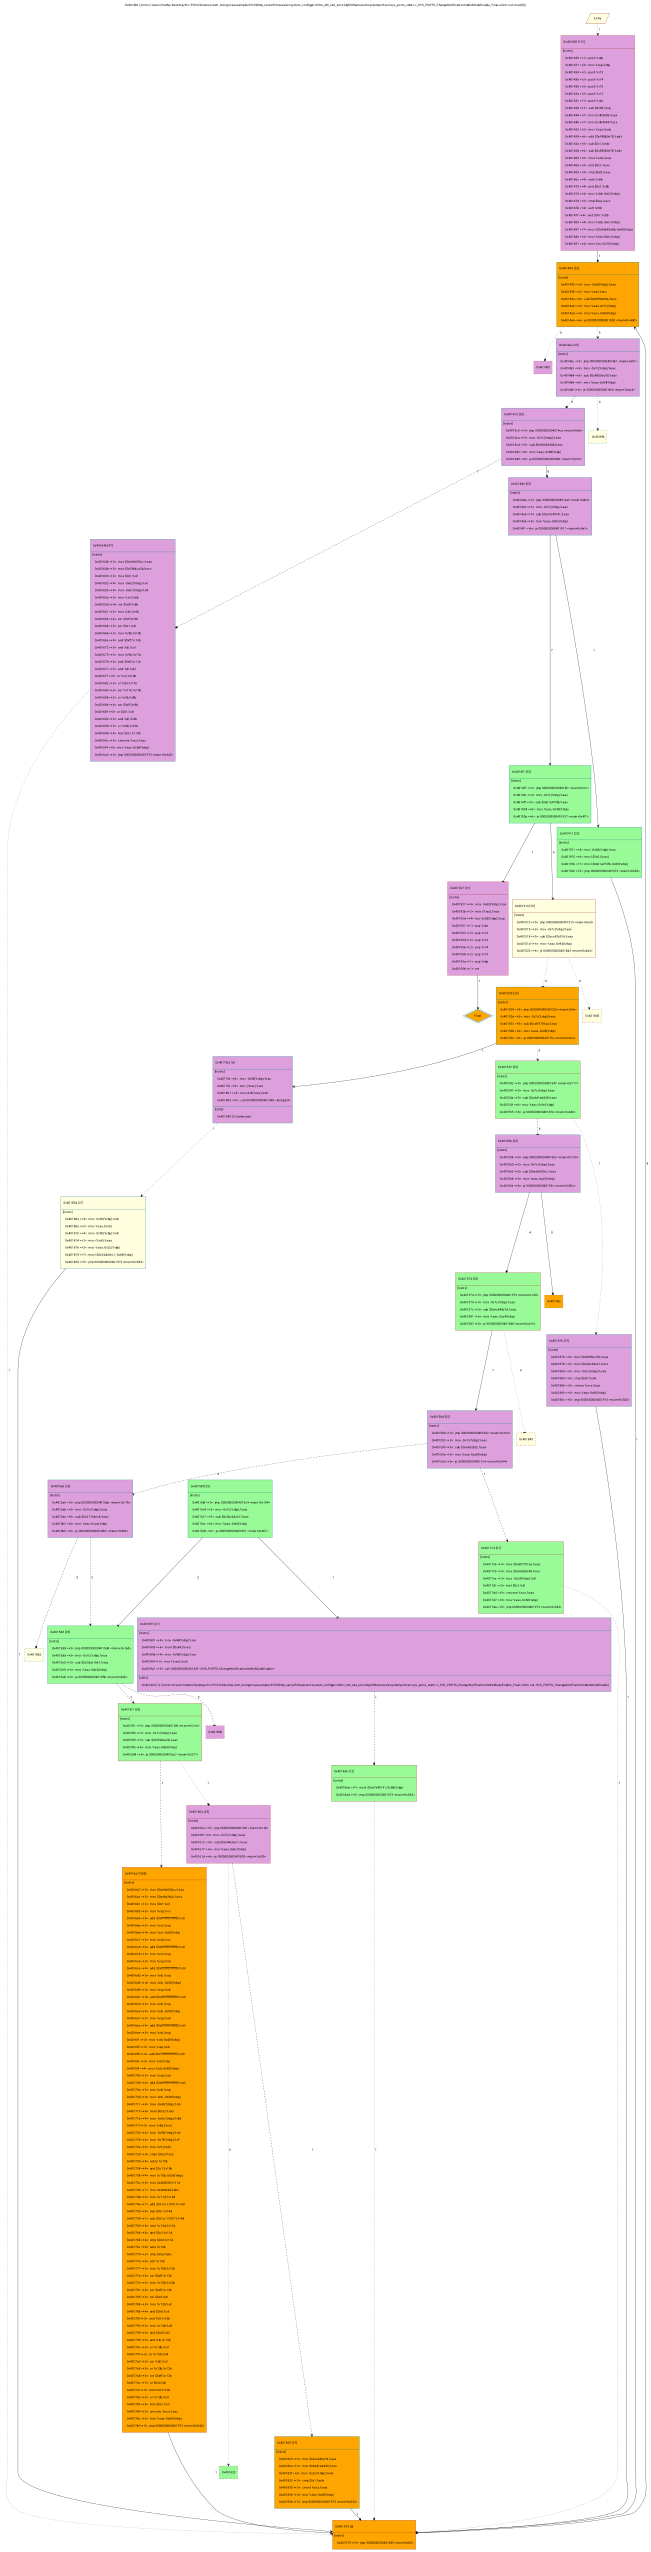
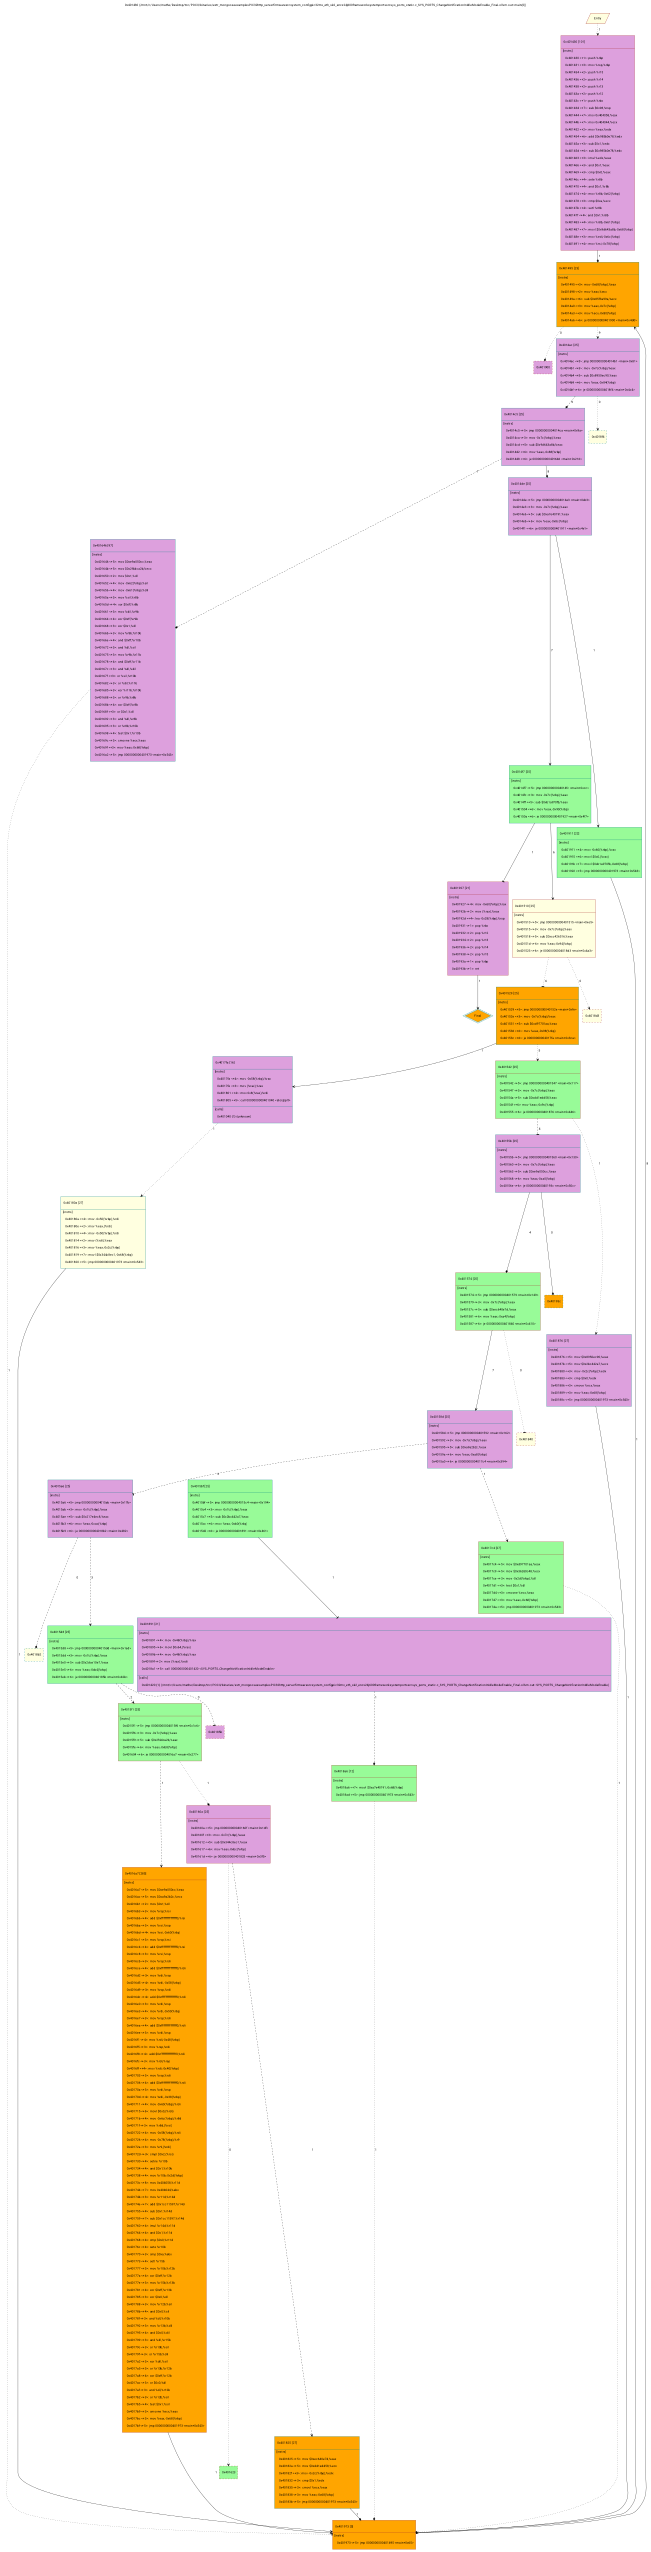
edge "0x4015bf [25]" -> "0x4015d8 [25]": removed, label "2"
